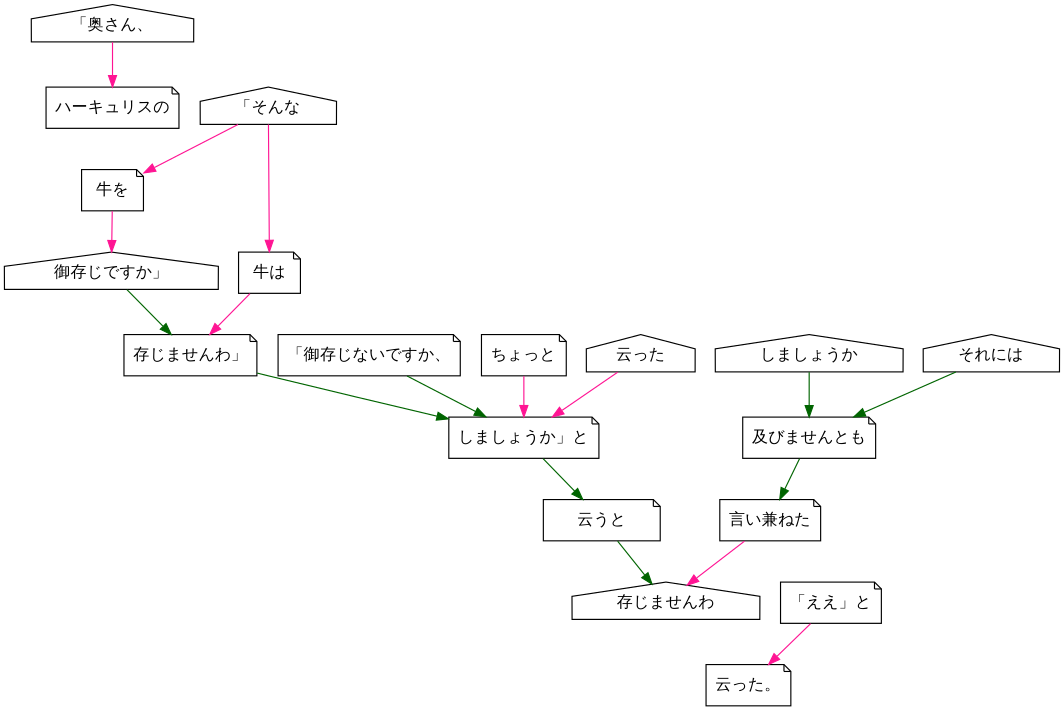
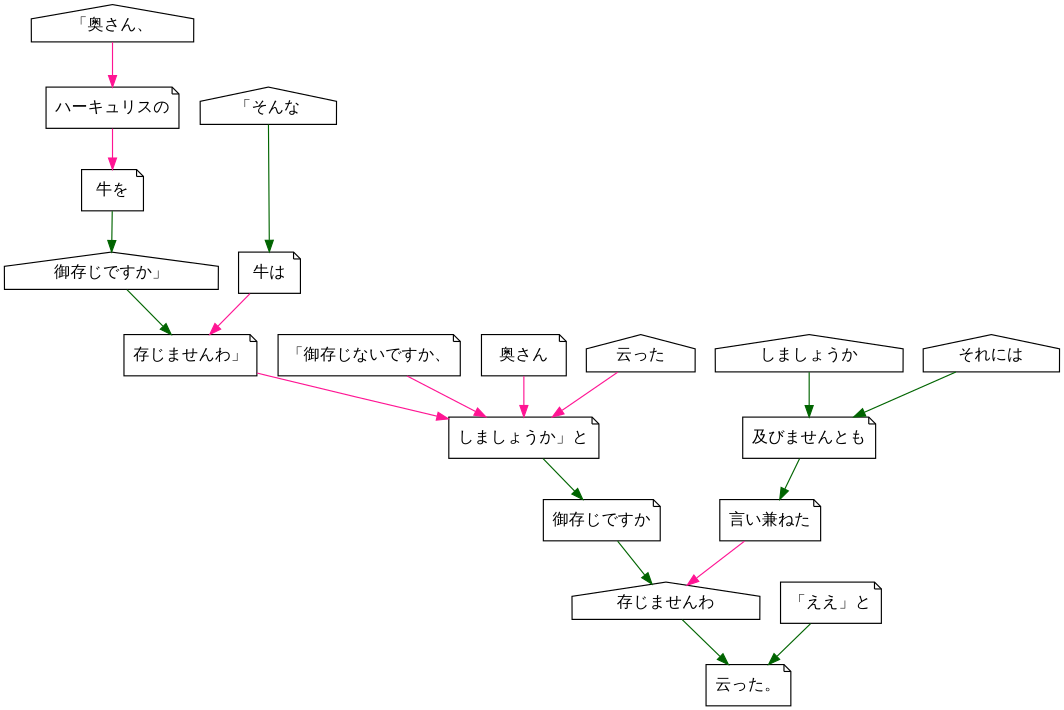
edge "「そんな" -> "牛を": now "ハーキュリスの" -> "牛を"
edge "「そんな" -> "牛は": color deeppink -> darkgreen
edge "牛を" -> "御存じですか」": color deeppink -> darkgreen
node "ちょっと": label "ちょっと" -> "奥さん"
edge "「御存じないですか、" -> "しましょうか」と": color darkgreen -> deeppink
edge "存じませんわ」" -> "しましょうか」と": color darkgreen -> deeppink
node "云うと": label "云うと" -> "御存じですか"
edge "存じませんわ" -> "云った。": added
edge "「ええ」と" -> "云った。": color deeppink -> darkgreen
